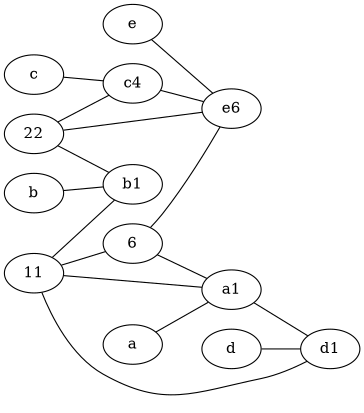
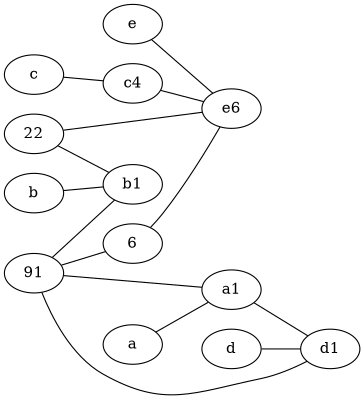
edge "c4" -- "22": removed
edge "6" -- "a1": removed
node "11": label "11" -> "91"
